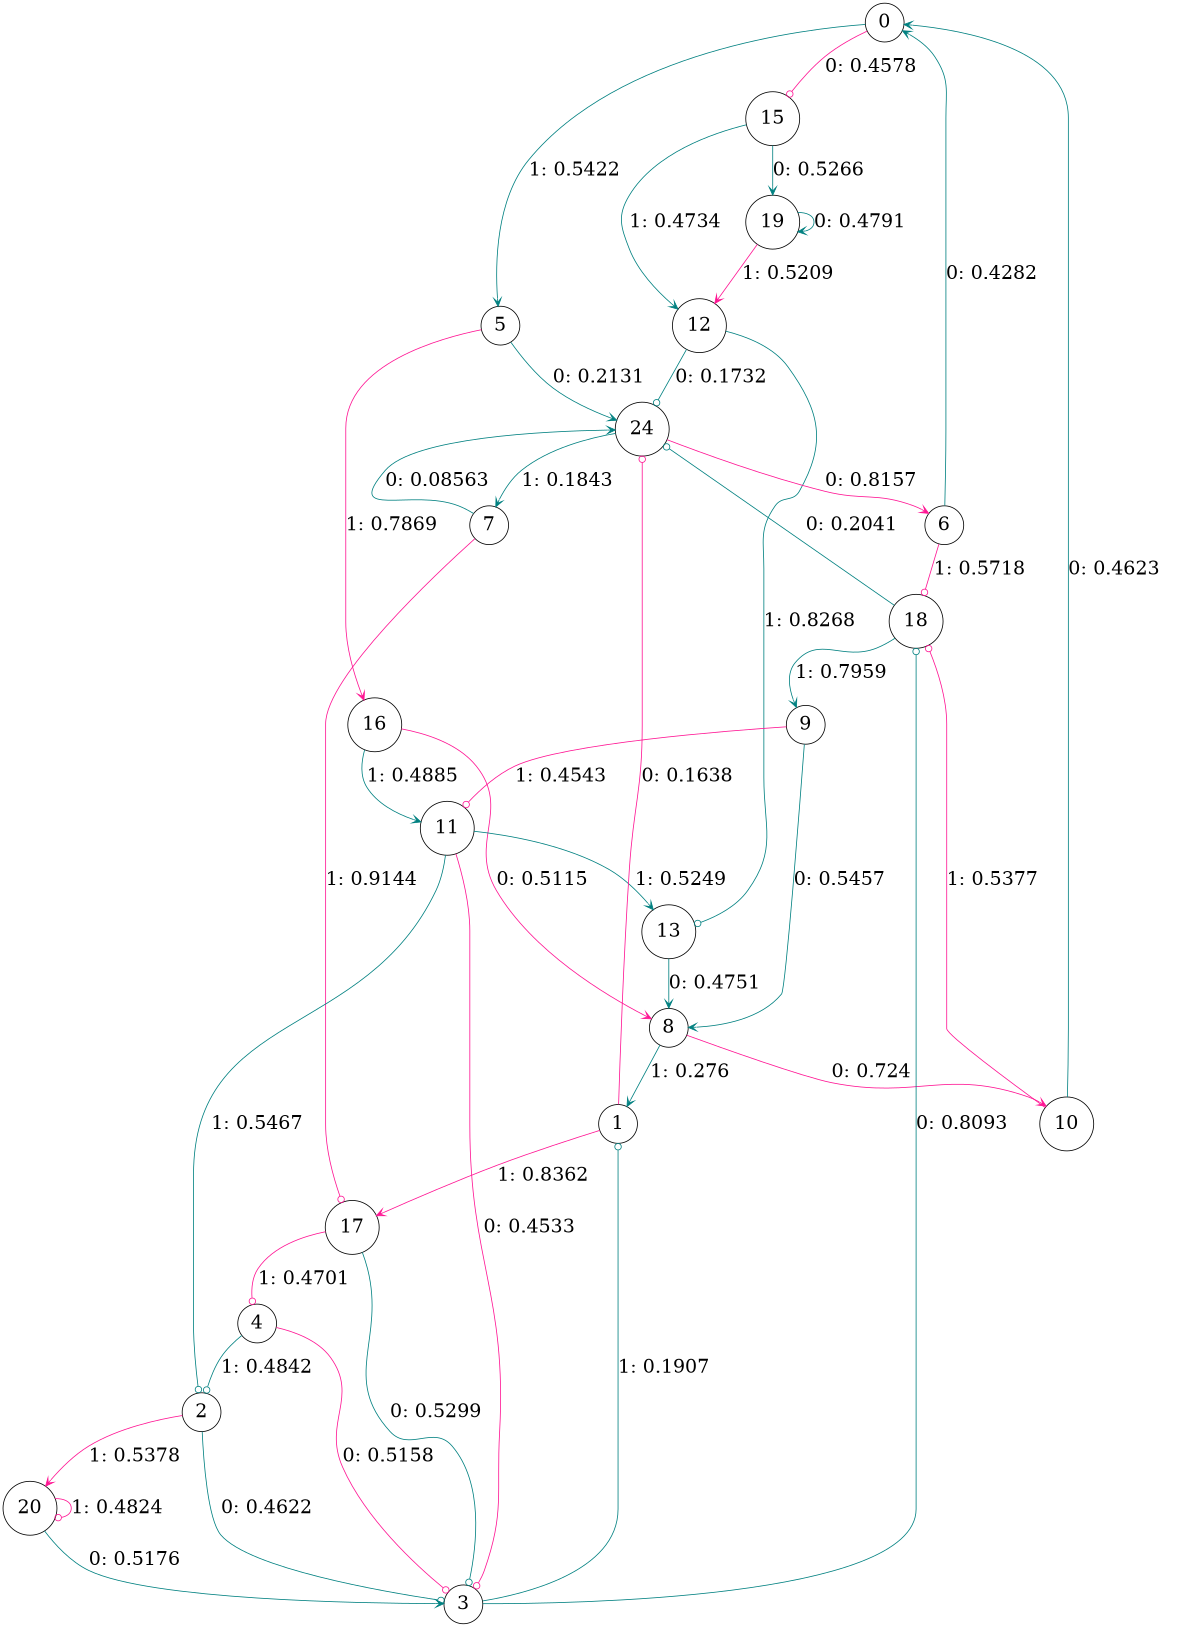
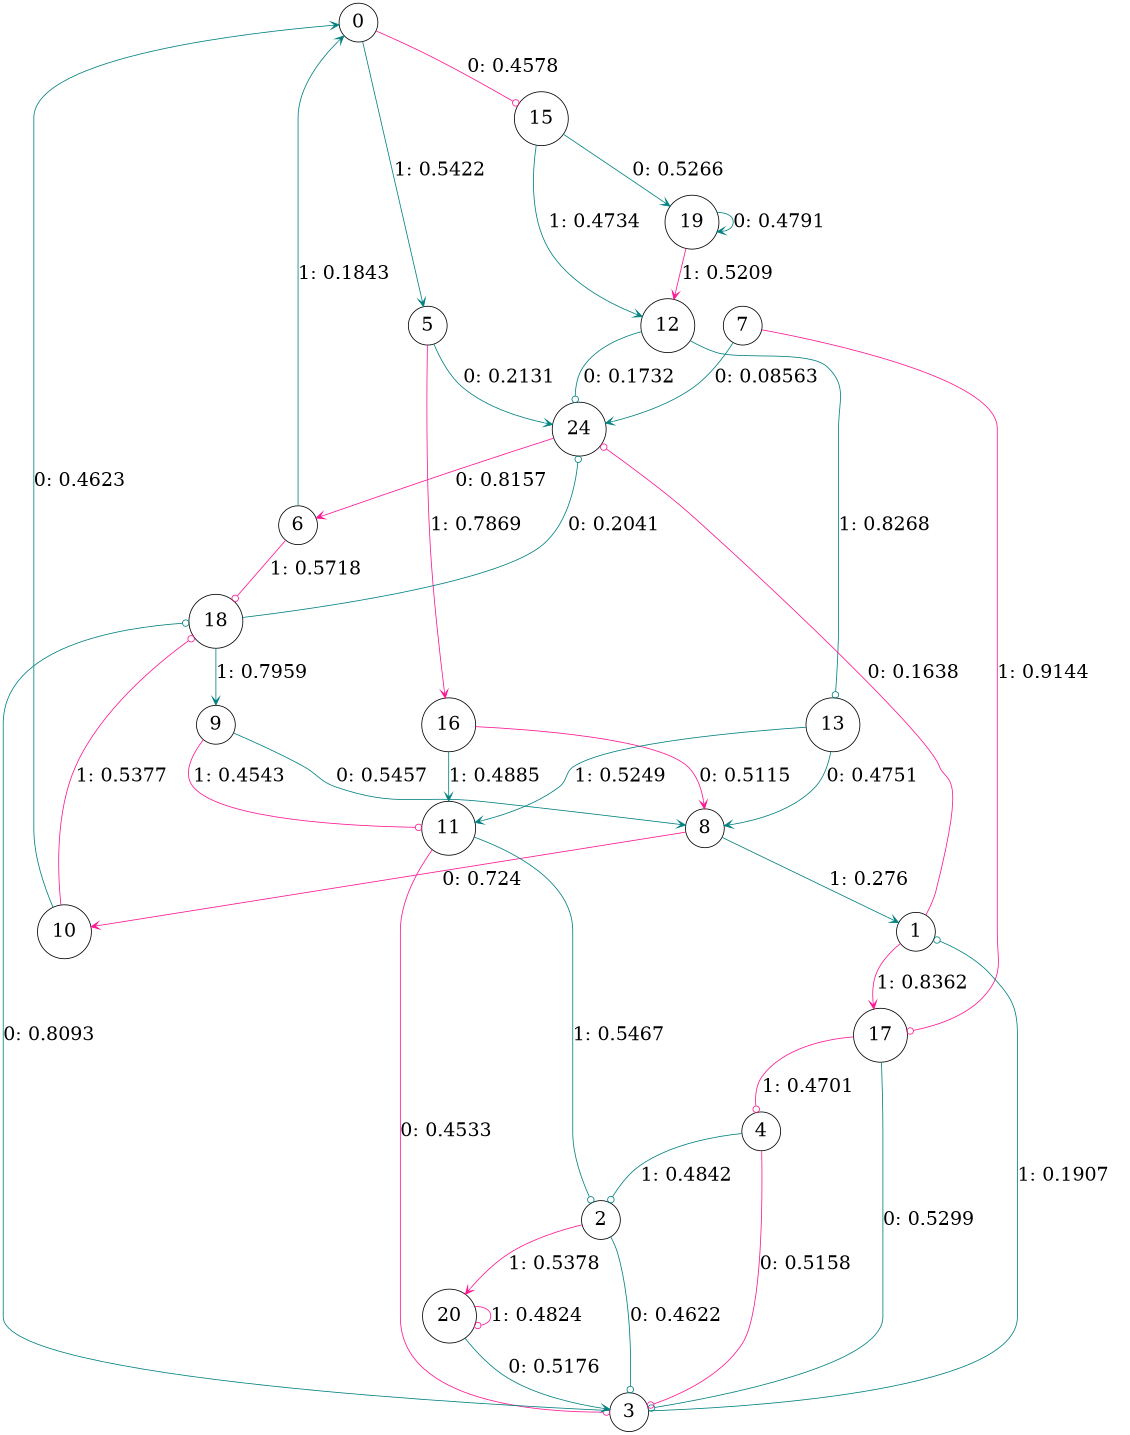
edge "6" -> "0": label "0: 0.4282   " -> "1: 0.1843   "
edge "24" -> "7": removed, label "1: 0.1843"
edge "11" -> "13": reversed
